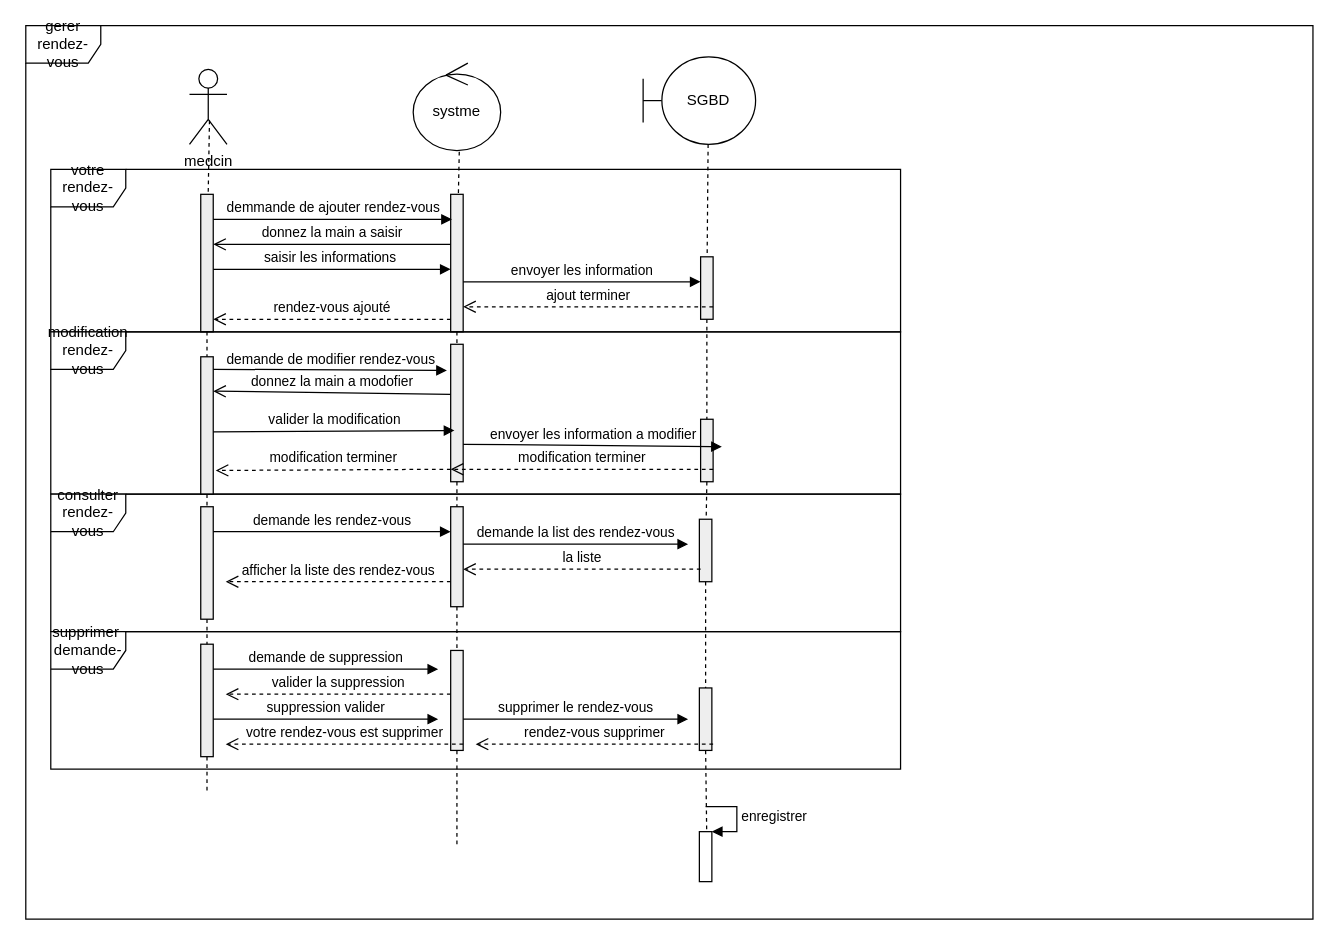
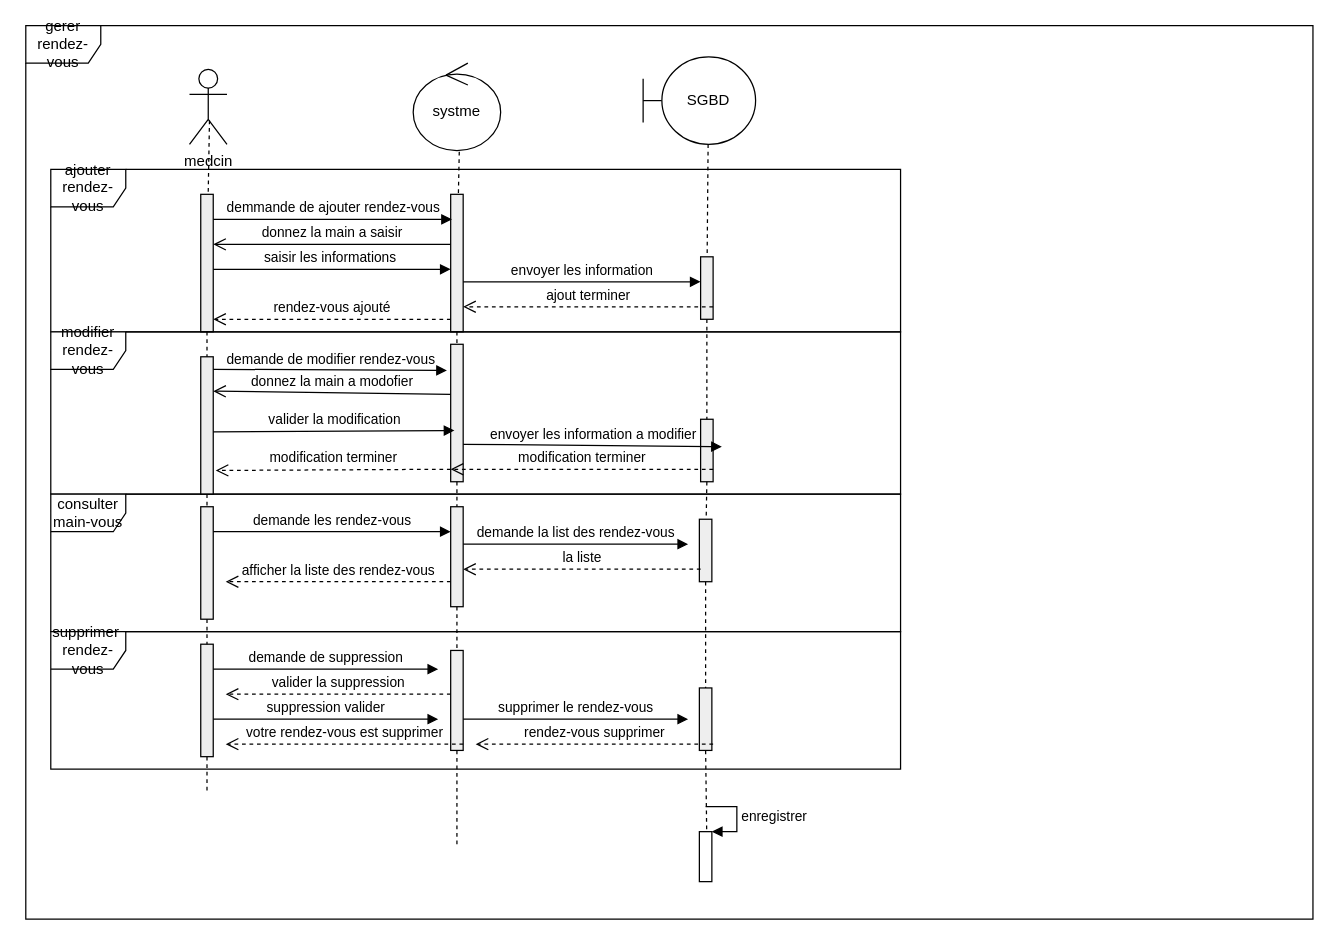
node "votre rendez-vous": label "votre rendez-vous" -> "ajouter rendez-vous"
node "modification rendez-vous": label "modification rendez-vous" -> "modifier rendez-vous"
node "consulter rendez-vous": label "consulter rendez-vous" -> "consulter main-vous"
node "supprimer demande-vous": label "supprimer demande-vous" -> "supprimer rendez-vous"
